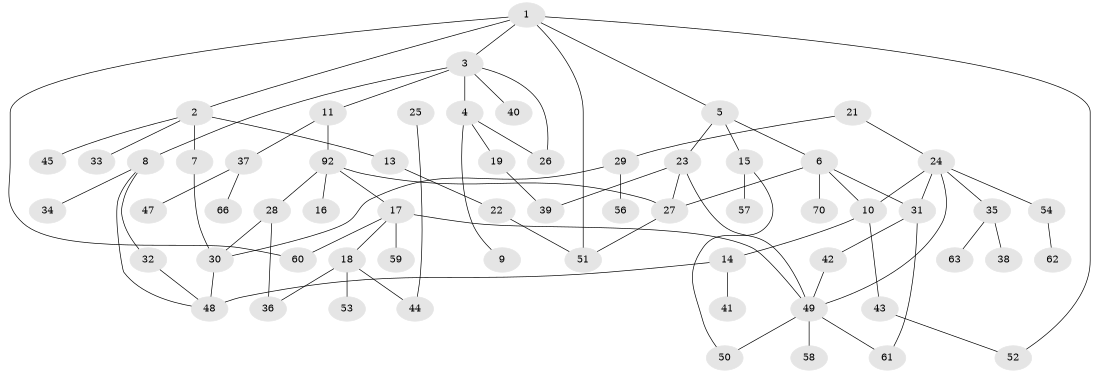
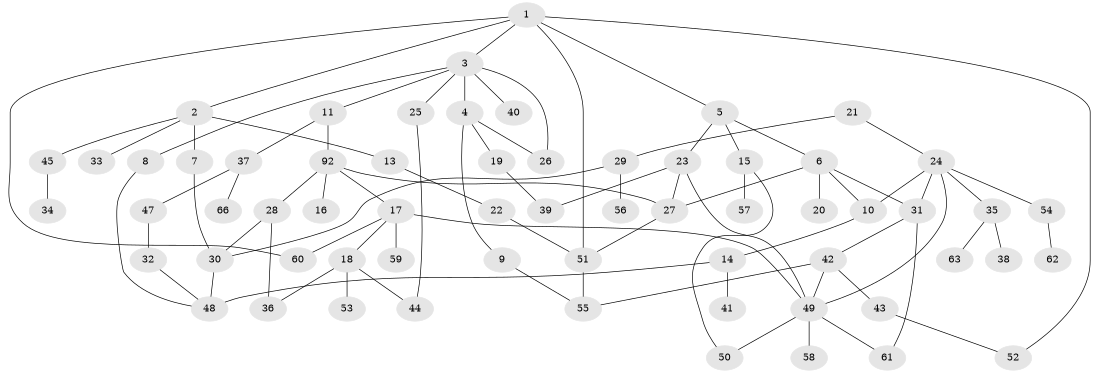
edge "3" -- "25": added
edge "8" -- "34": now "45" -- "34"
edge "8" -- "32": now "47" -- "32"
node "70": label "70" -> "20"
edge "10" -- "43": now "42" -- "43"
node "55": added
